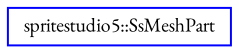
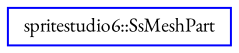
node "spritestudio5::SsMeshPart": label "spritestudio5::SsMeshPart" -> "spritestudio6::SsMeshPart"
